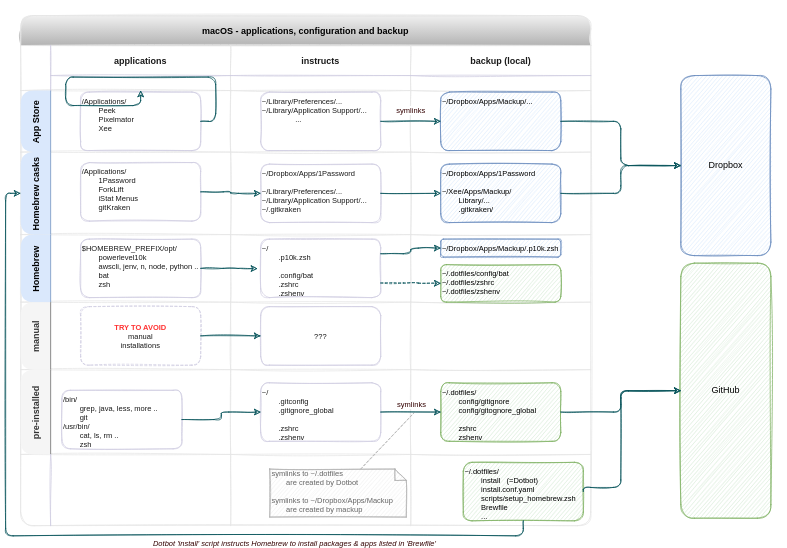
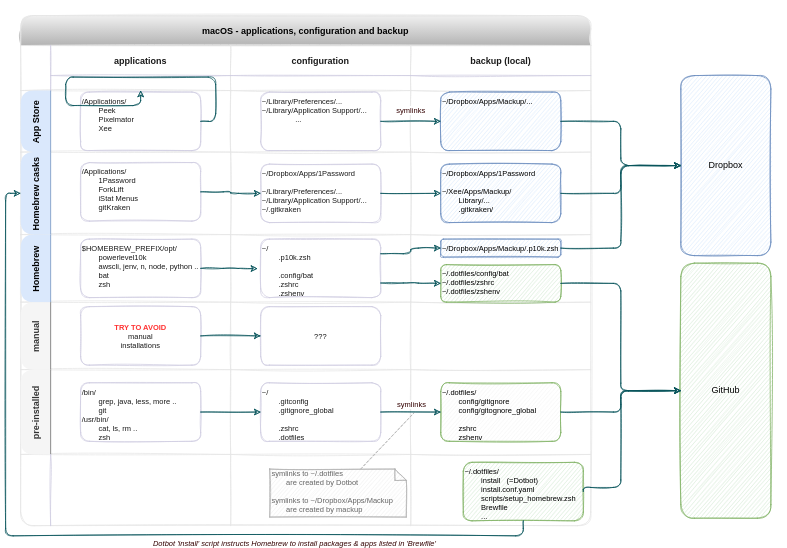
node "instructs": label "instructs" -> "configuration"
edge "~/Dropbox/Apps/Mackup/.p10k.zsh" -> "Dropbox": added
edge "~/ .p10k.zsh .config/bat .zshrc .zshenv" -> "~/.dotfiles/config/bat ~/.dotfiles/zshrc ~/.dotfiles/zshenv": style dashed -> solid
edge "~/.dotfiles/config/bat ~/.dotfiles/zshrc ~/.dotfiles/zshenv" -> "GitHub": added
node "TRY TO AVOID manual installations": style dashed -> solid
node "~/ .gitconfig .gitignore_global .zshrc .zshenv": label "~/ .gitconfig .gitignore_global .zshrc .zshenv" -> "~/ .gitconfig .gitignore_global .zshrc .dotfiles"
node "~/.dotfiles/ config/gitignore config/gitognore_global zshrc zshenv": fillcolor #d5e8d4 -> #f5f5f5
node "/bin/ grep, java, less, more .. git /usr/bin/ cat, ls, rm .. zsh": moved (122, 419) -> (141, 412)
